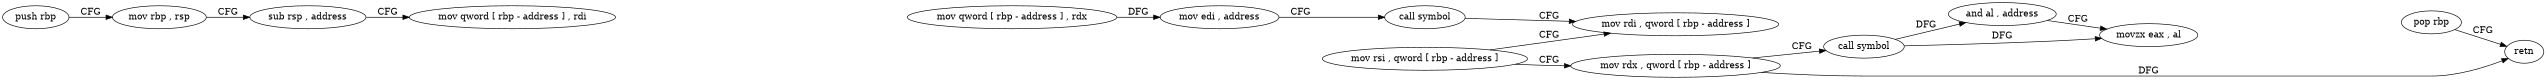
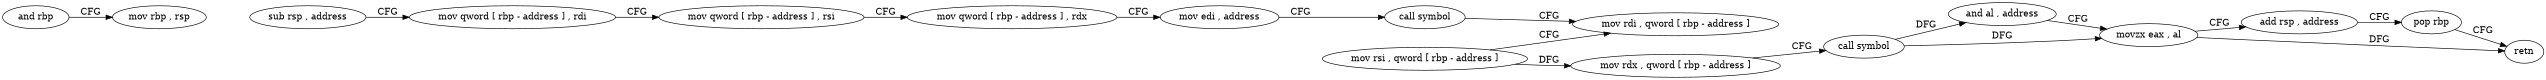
edge "mov qword [ rbp - address ] , rdx" -> "mov edi , address": label "DFG" -> "CFG"
node "push rbp": label "push rbp" -> "and rbp"
edge "mov rbp , rsp" -> "sub rsp , address": removed, label "CFG"
node "mov qword [ rbp - address ] , rsi": added
node "add rsp , address": added
edge "mov rsi , qword [ rbp - address ]" -> "mov rdx , qword [ rbp - address ]": label "CFG" -> "DFG"
edge "mov rdx , qword [ rbp - address ]" -> "retn": now "movzx eax , al" -> "retn"
